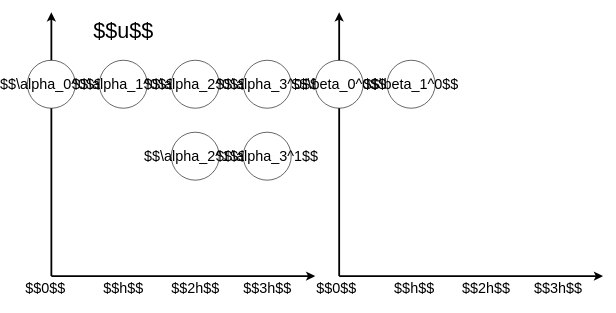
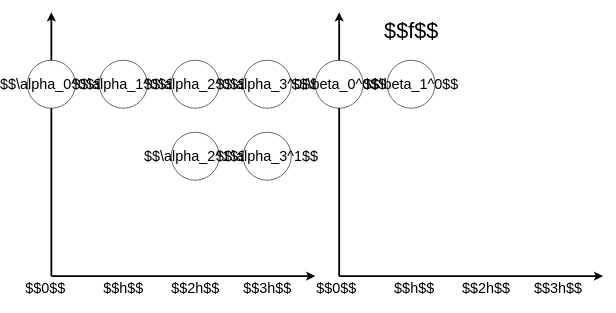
node "$$u$$": removed
node "$$f$$": added
